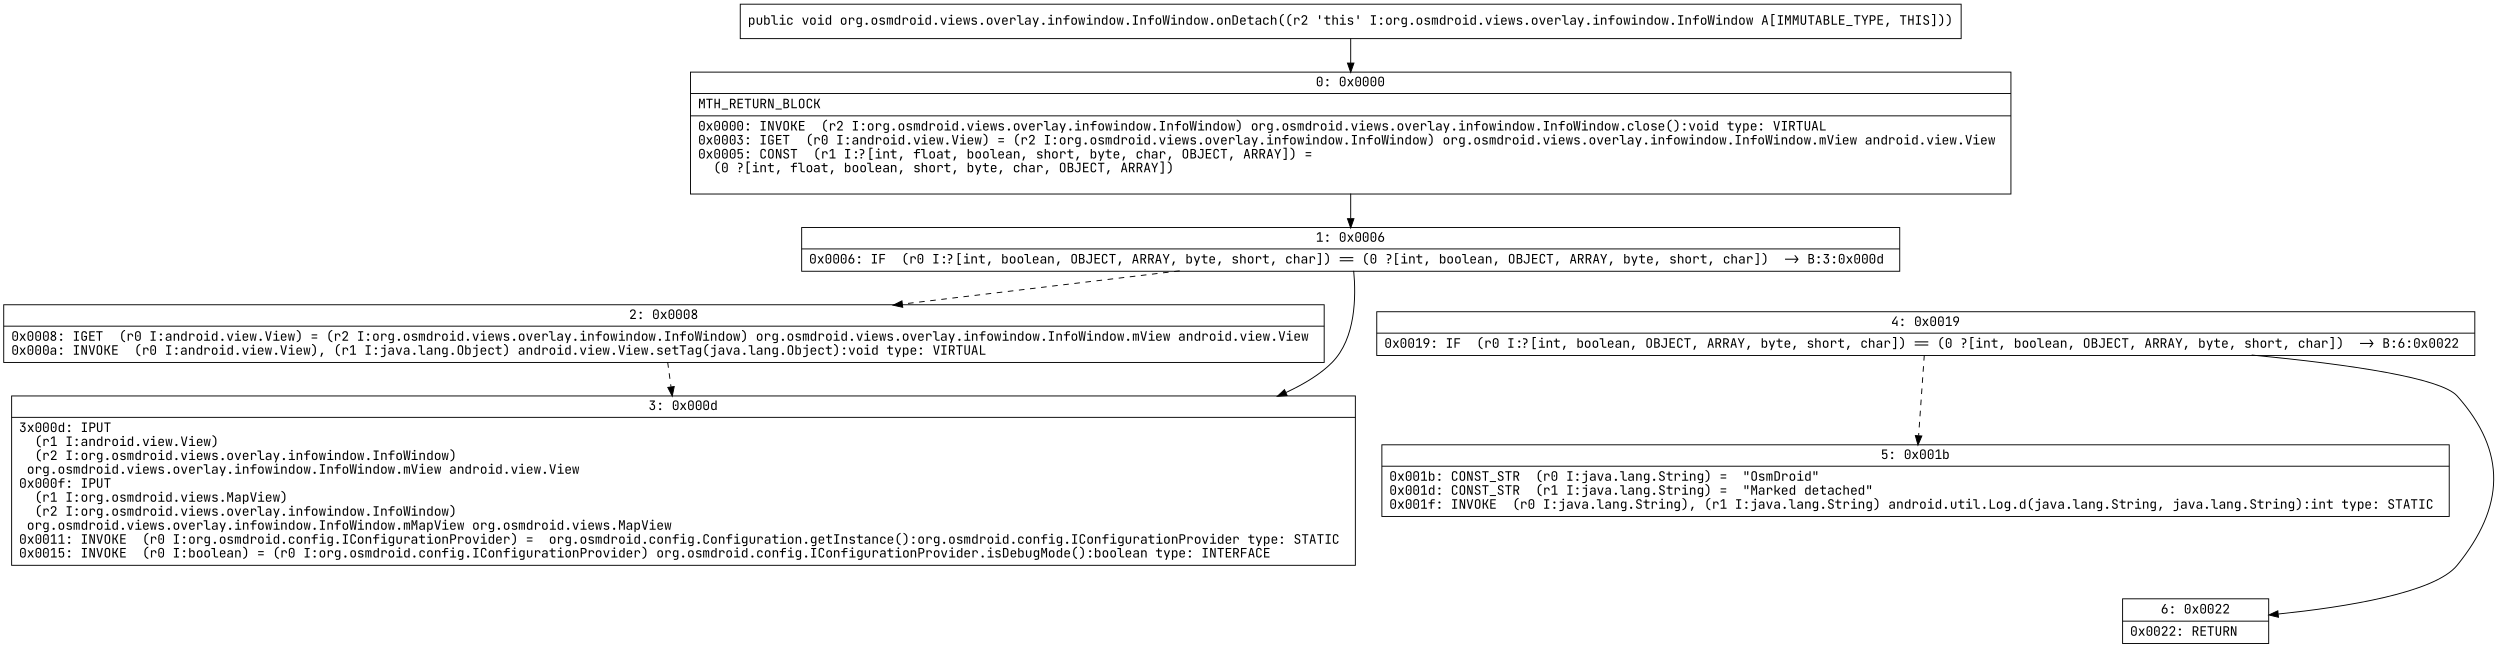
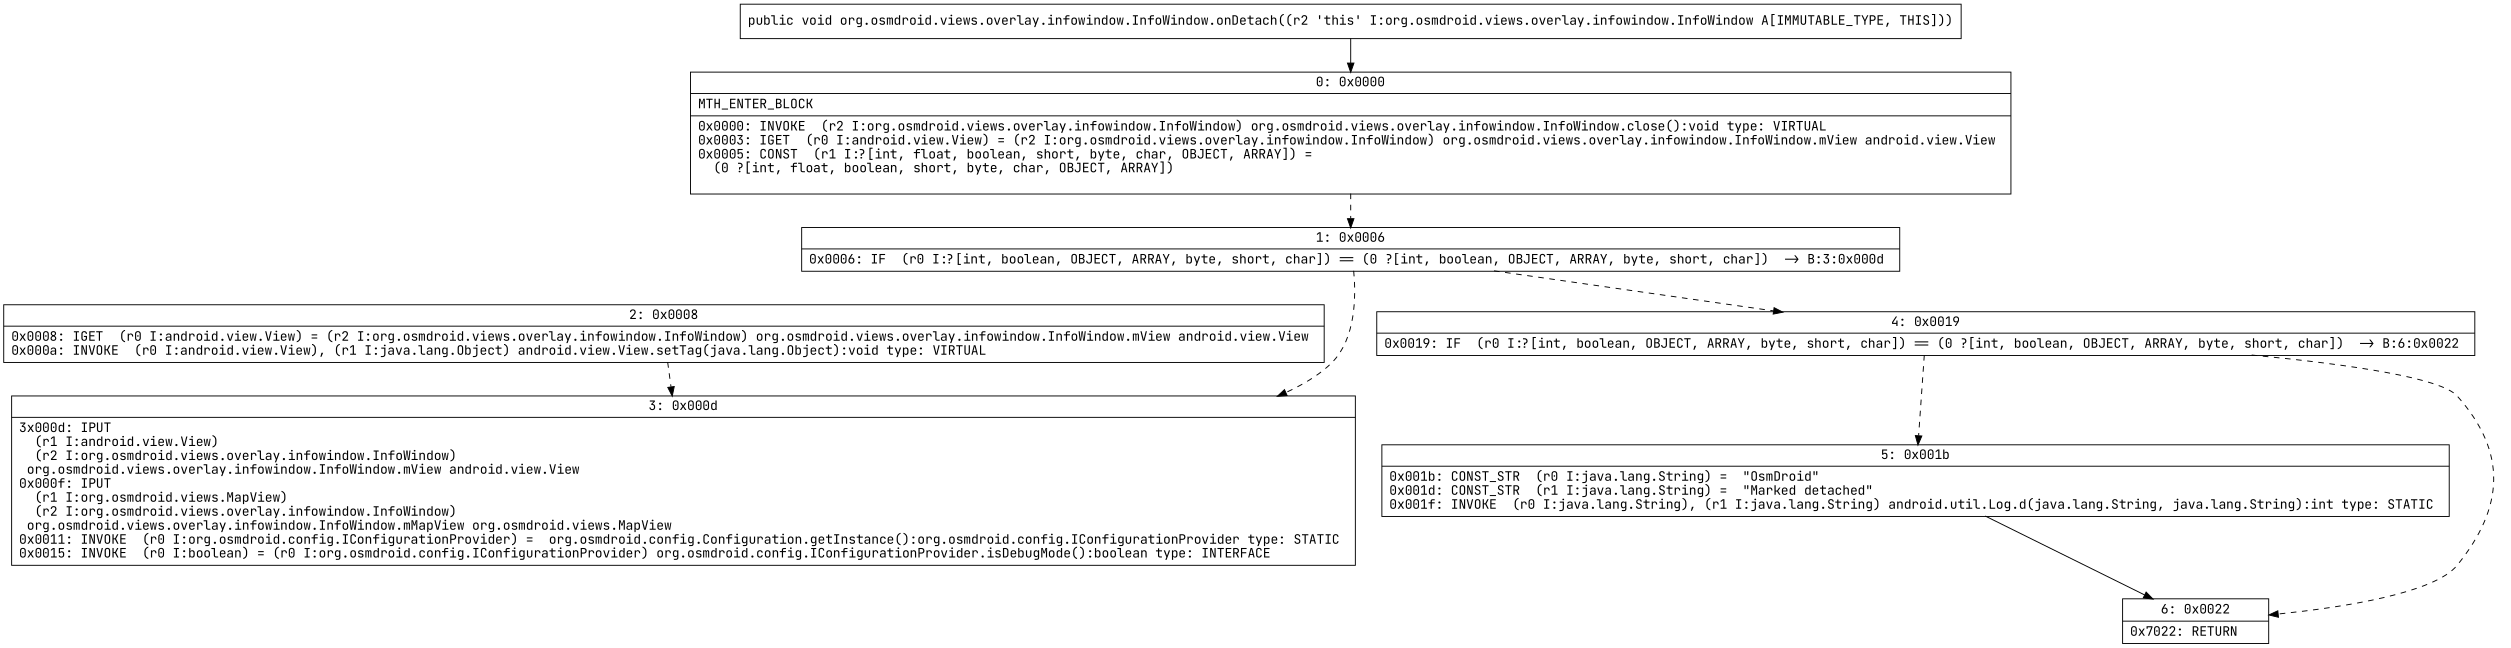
node "0: 0x0000": text "MTH_RETURN_BLOCK" -> "MTH_ENTER_BLOCK"
edge "0: 0x0000" -> "1: 0x0006": style solid -> dashed
edge "1: 0x0006" -> "2: 0x0008": now "1: 0x0006" -> "4: 0x0019"
edge "1: 0x0006" -> "3: 0x000d": style solid -> dashed
edge "4: 0x0019" -> "6: 0x0022": style solid -> dashed
edge "5: 0x001b" -> "6: 0x0022": added
node "6: 0x0022": text "0x0022: RETURN" -> "0x7022: RETURN"
